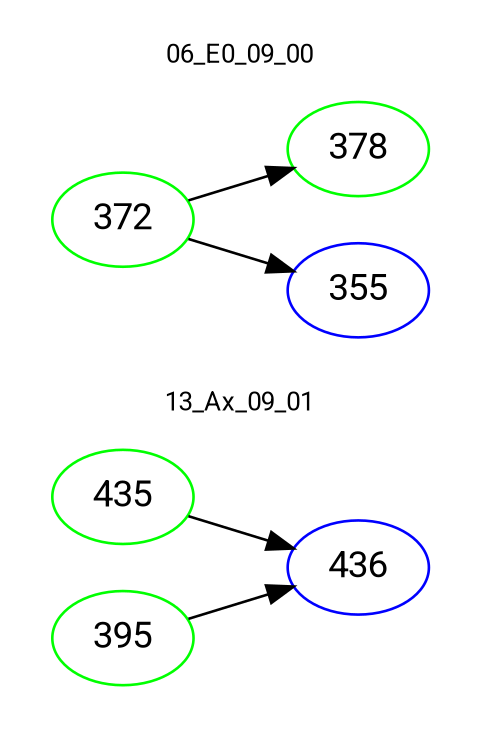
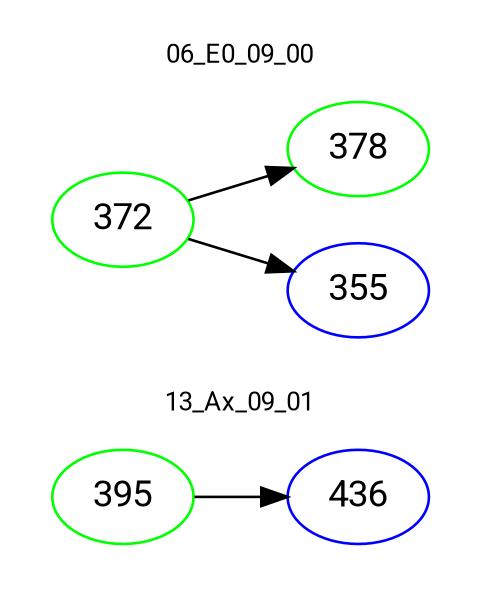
node "435": removed
